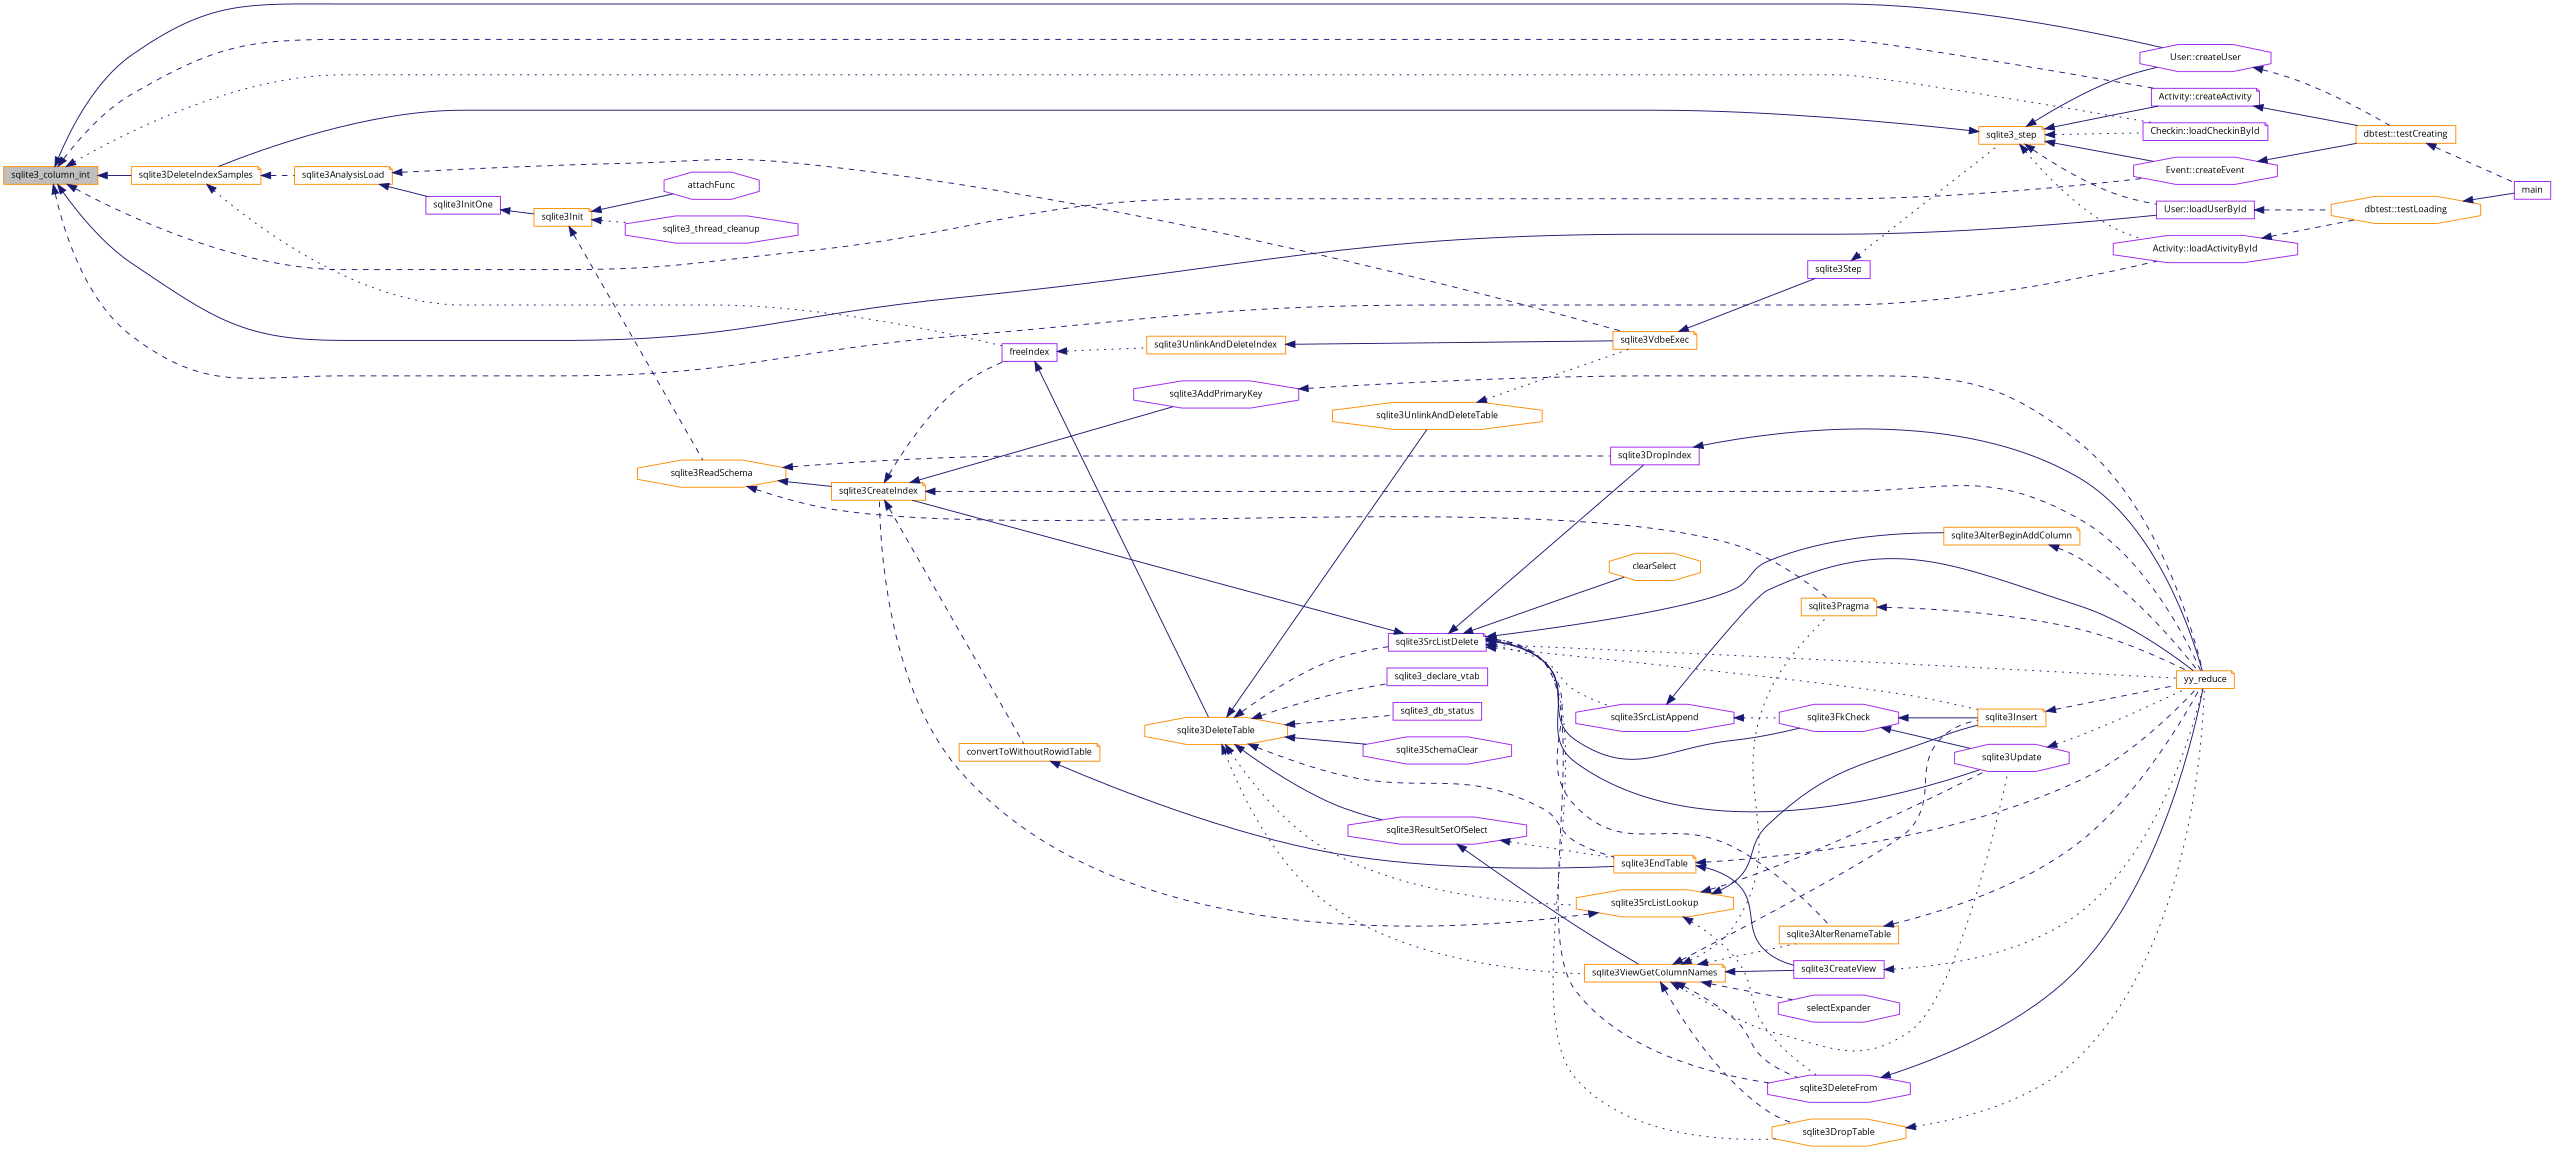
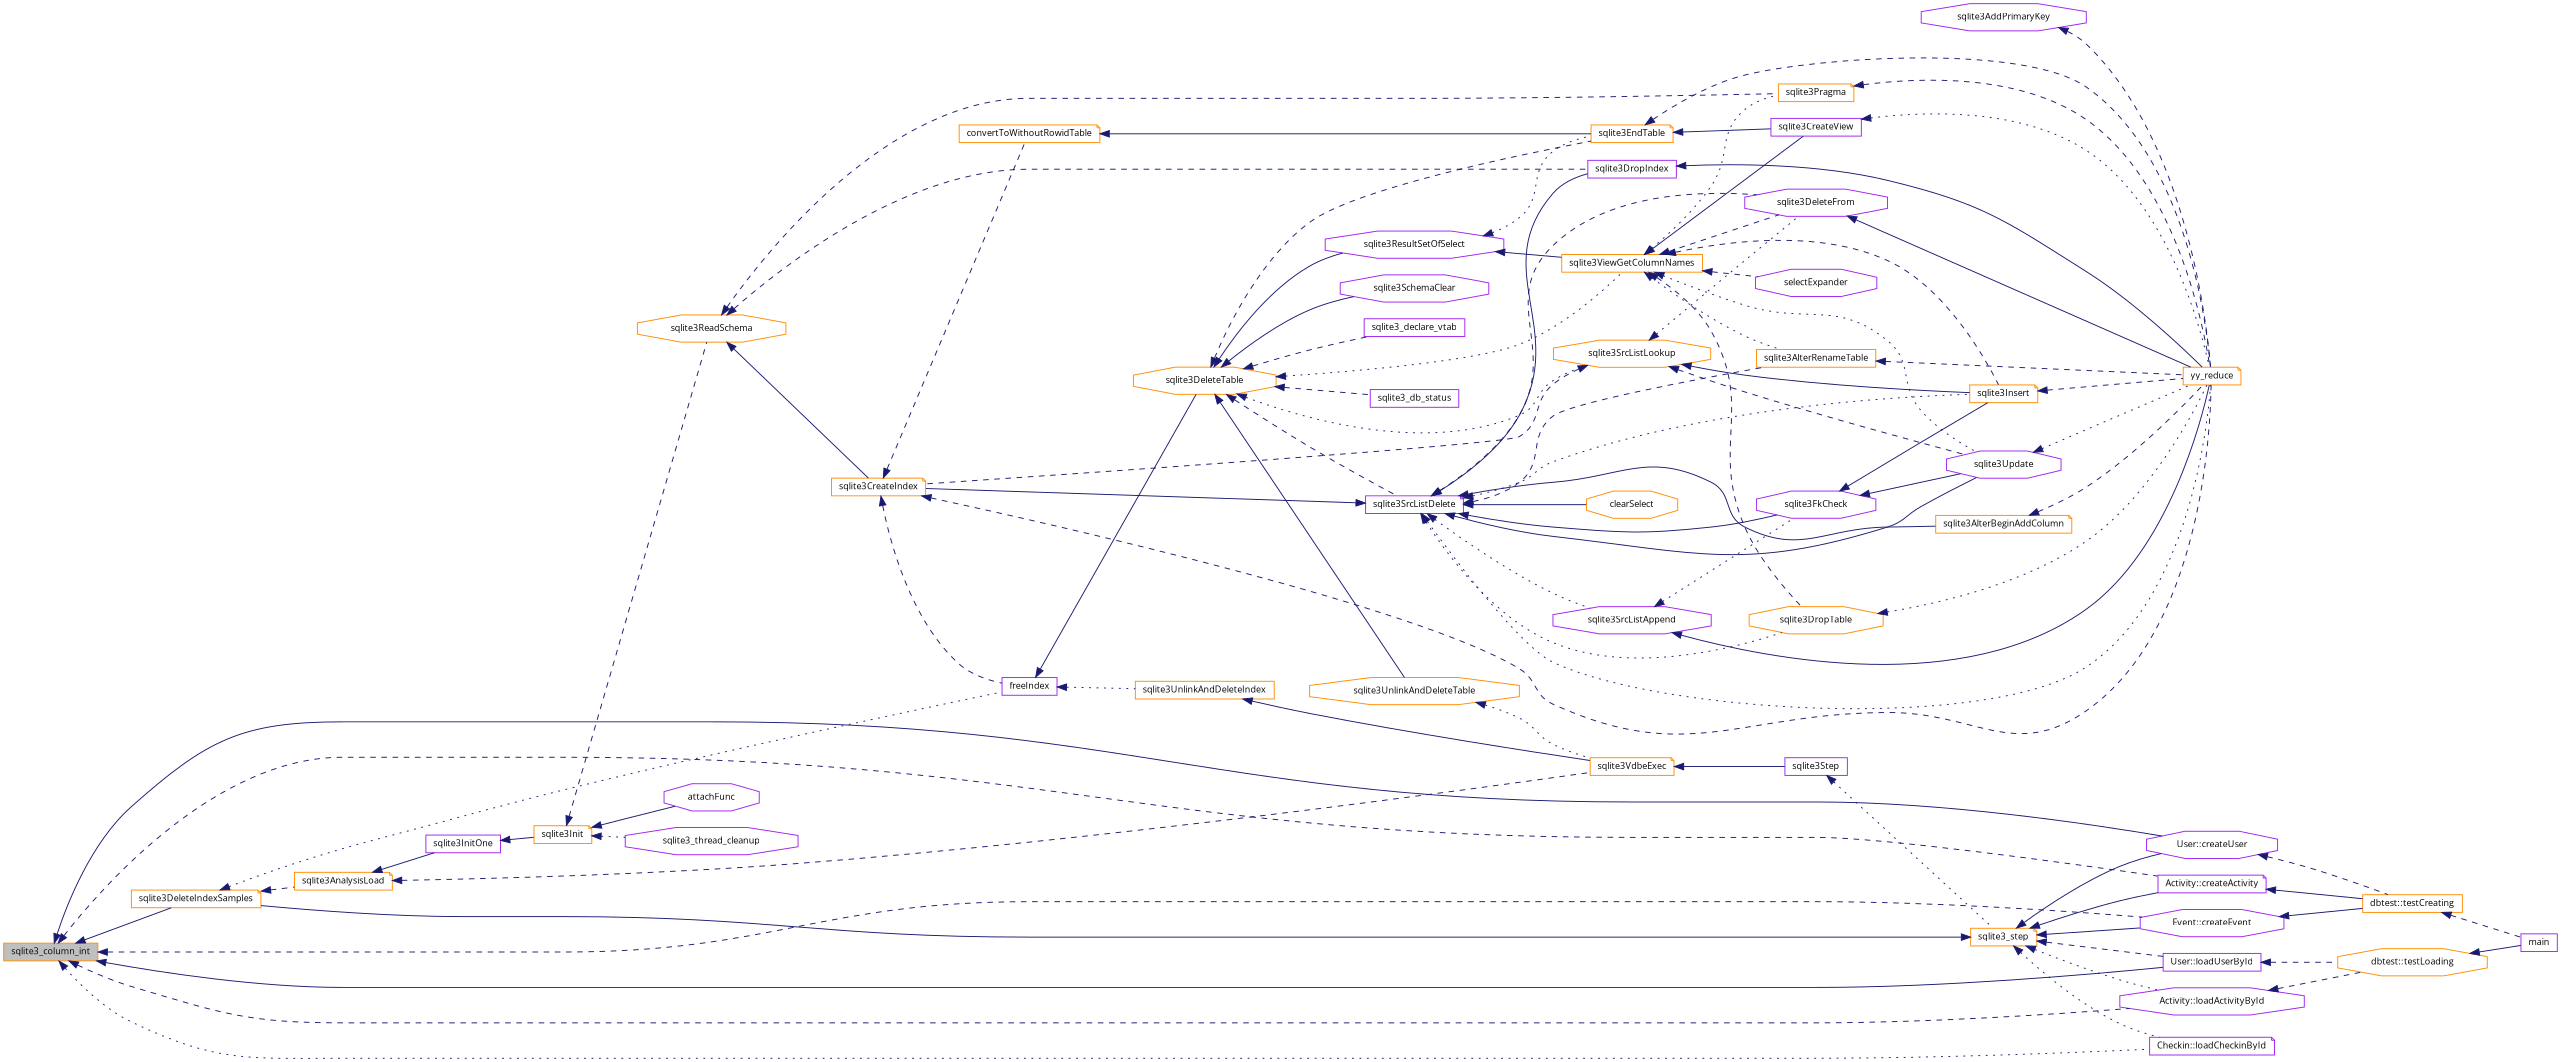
edge "sqlite3AddPrimaryKey" -> "sqlite3CreateIndex": removed
node "sqlite3ViewGetColumnNames": shape note -> box
